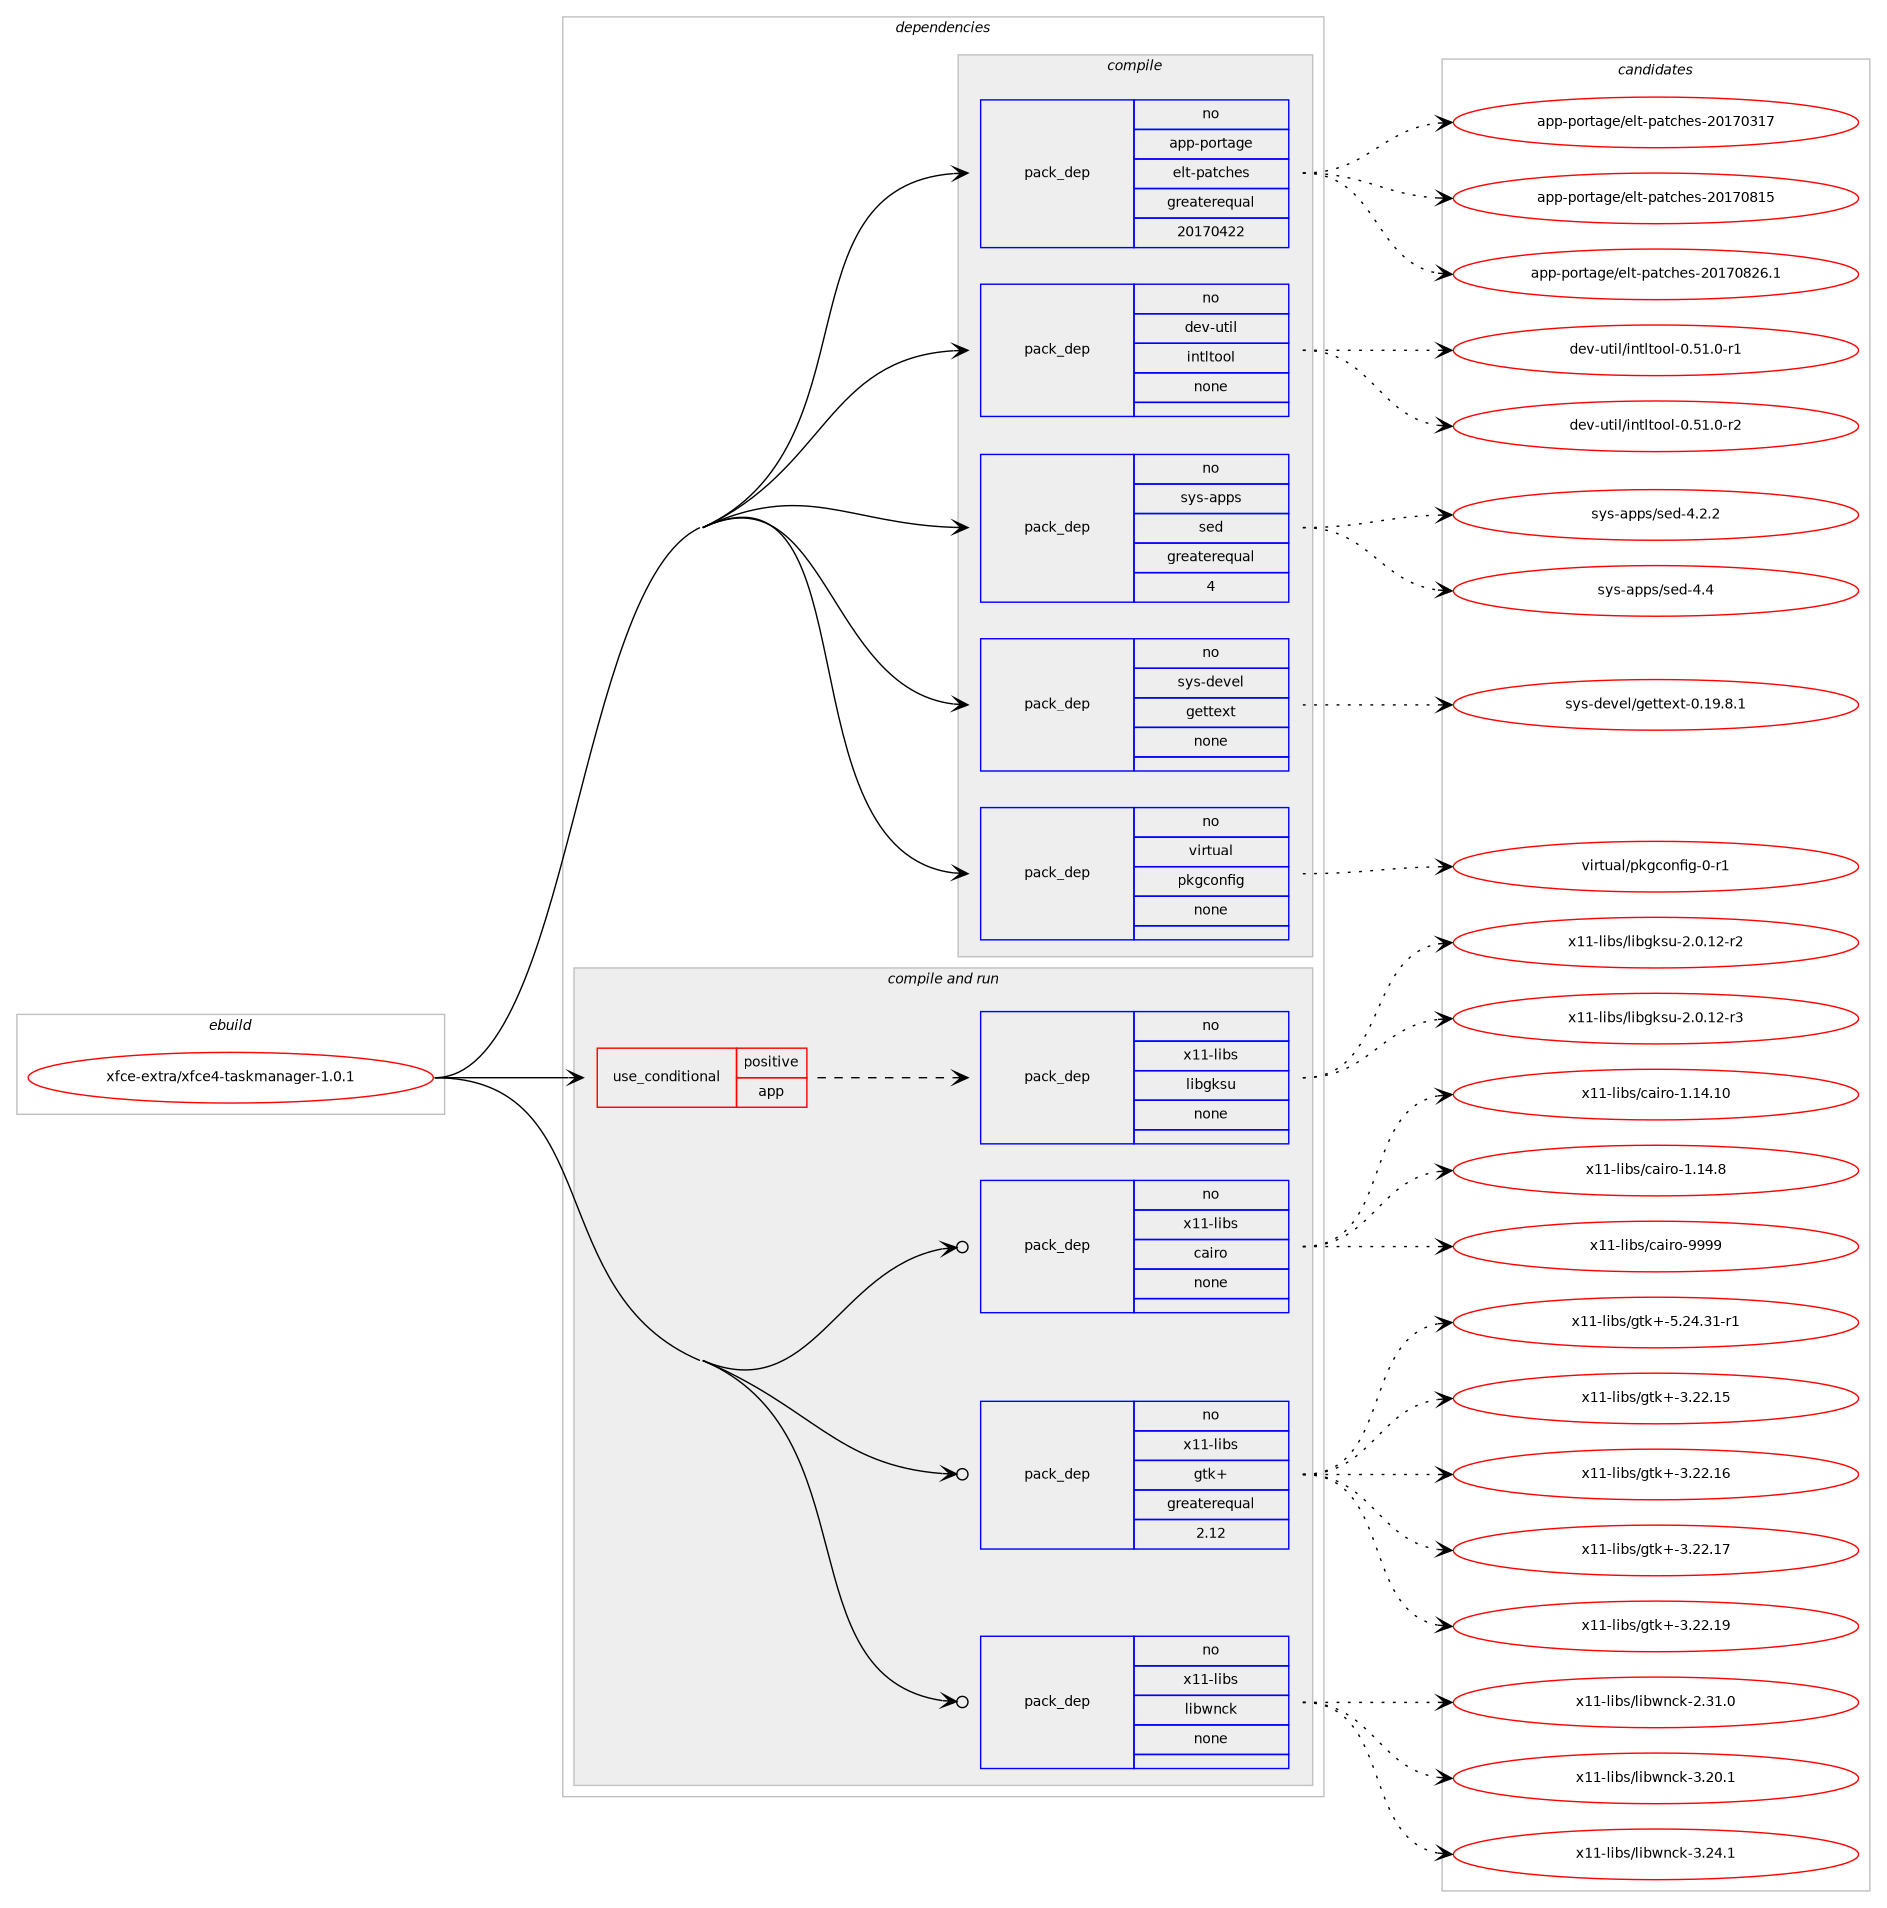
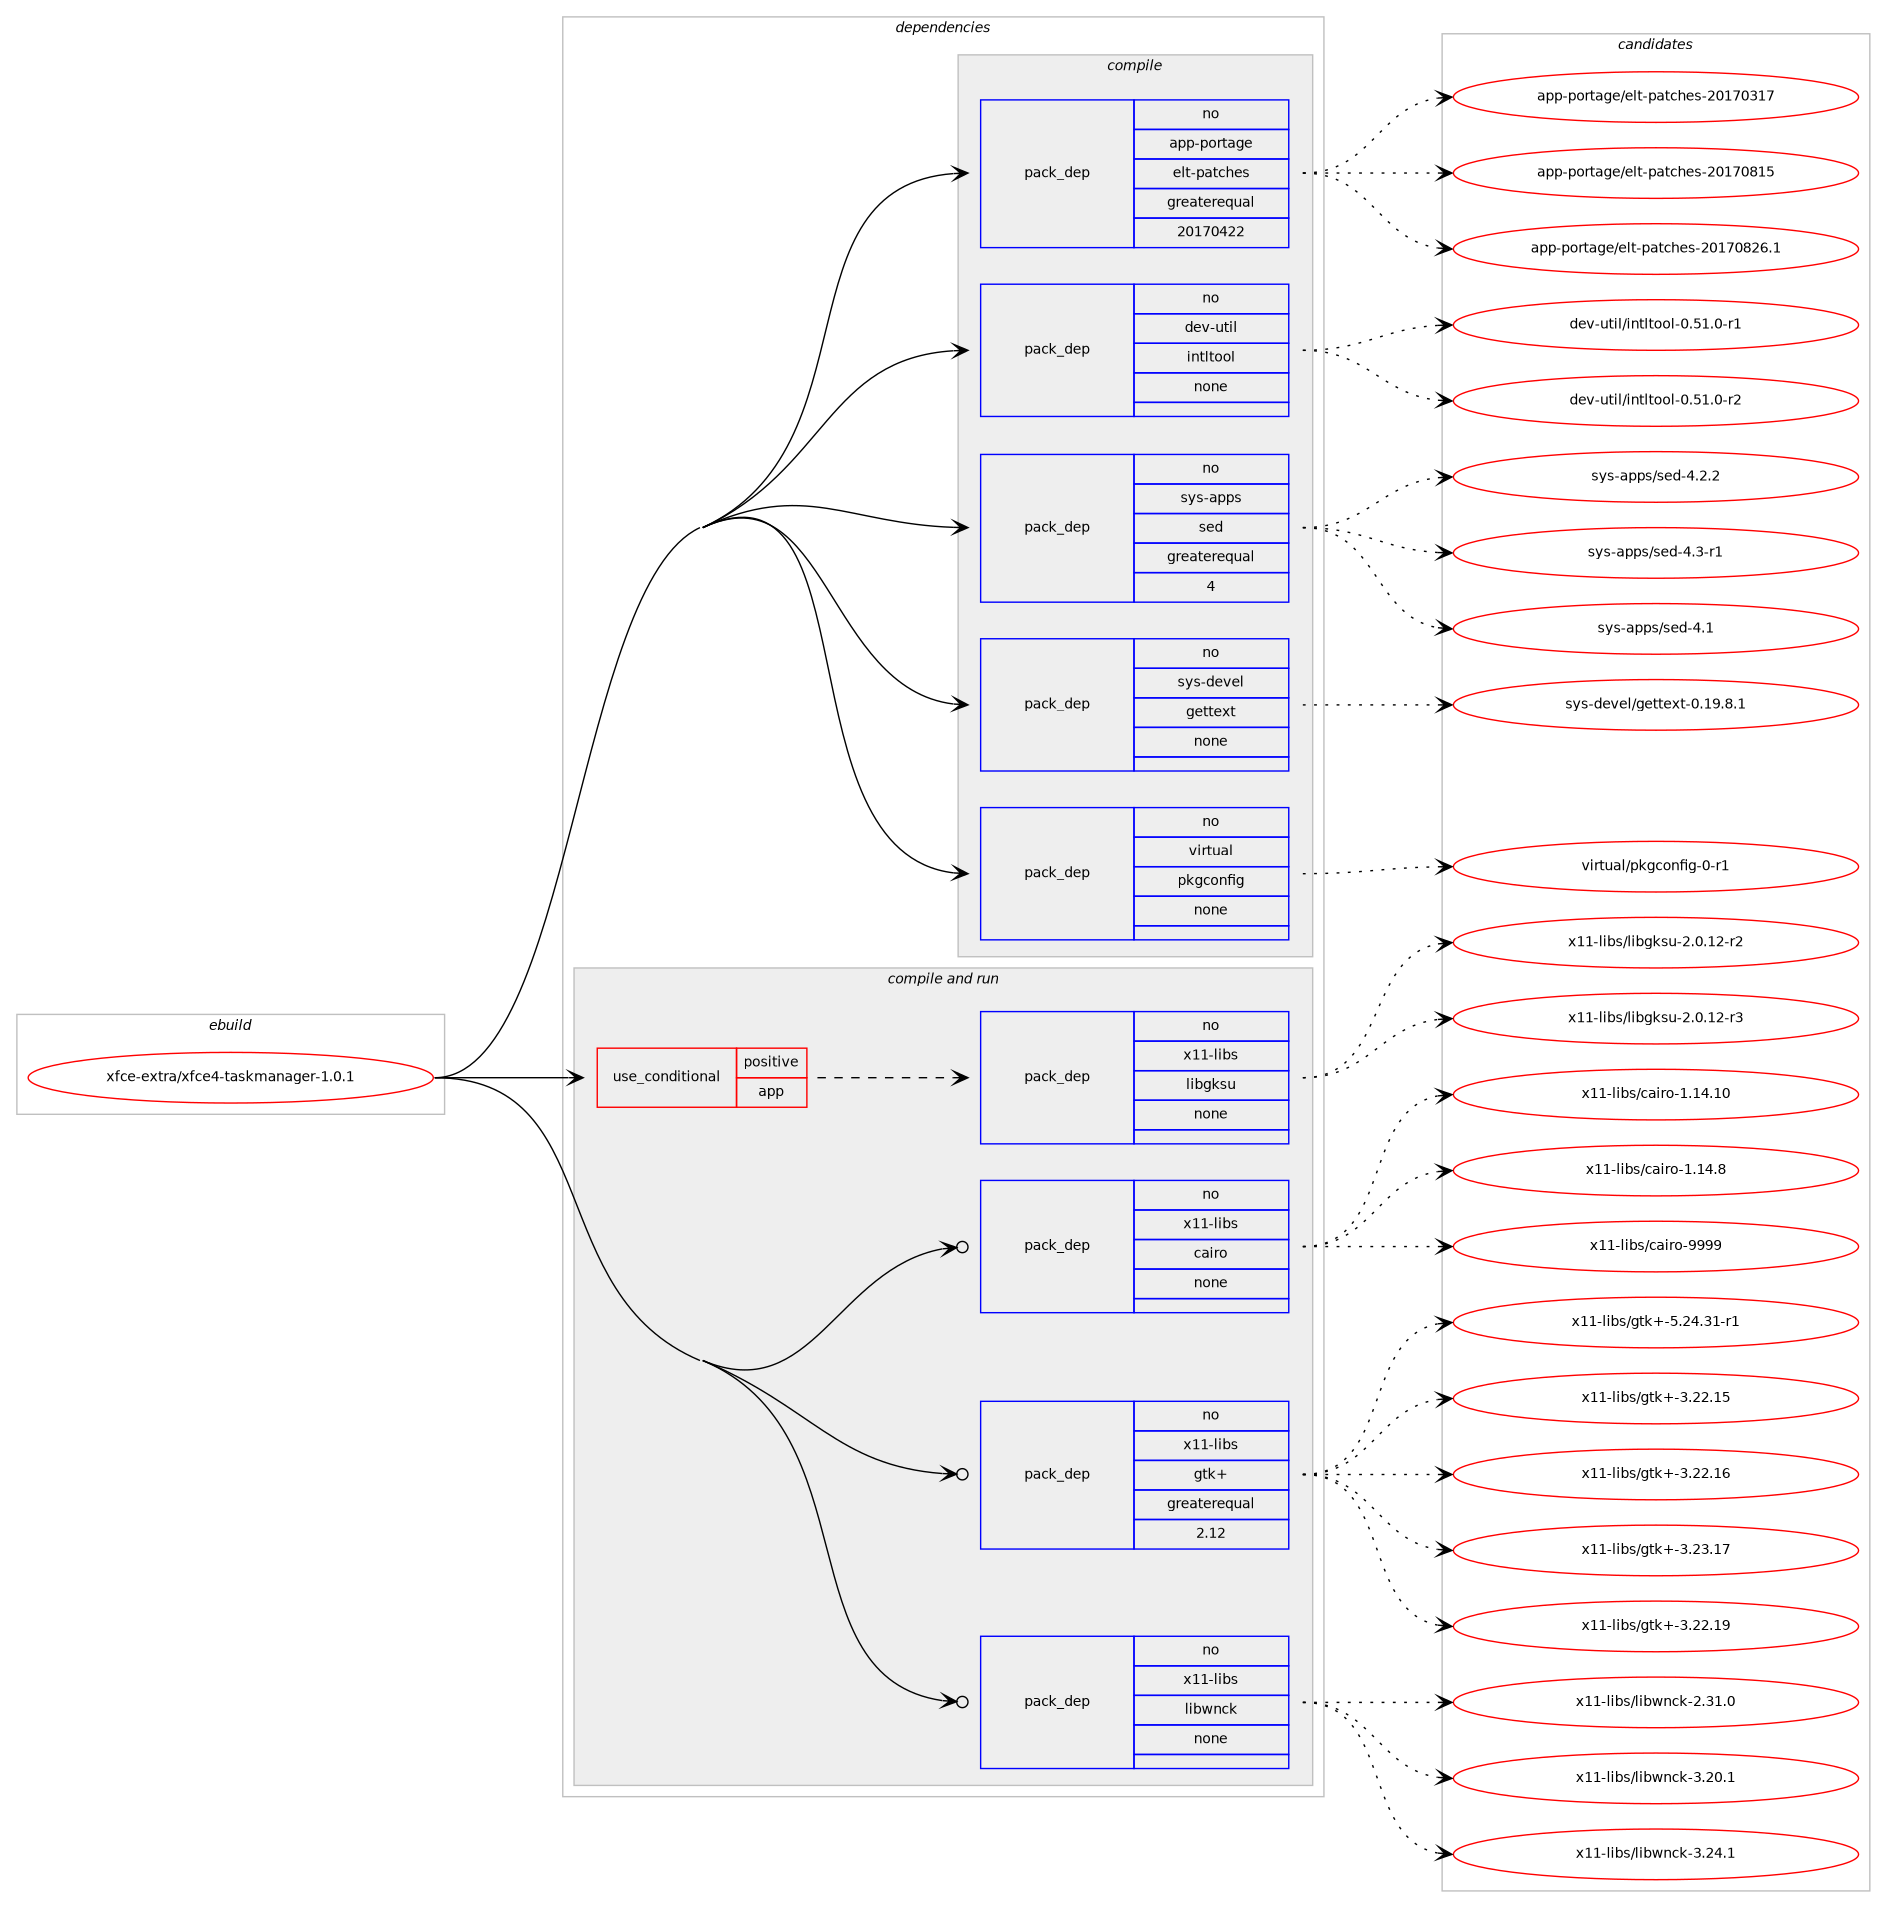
node "sys-apps/sed-4.3-r1": added
node "sys-apps/sed-4.4": label "sys-apps/sed-4.4" -> "sys-apps/sed-4.1"
node "x11-libs/gtk+-3.22.17": label "x11-libs/gtk+-3.22.17" -> "x11-libs/gtk+-3.23.17"
